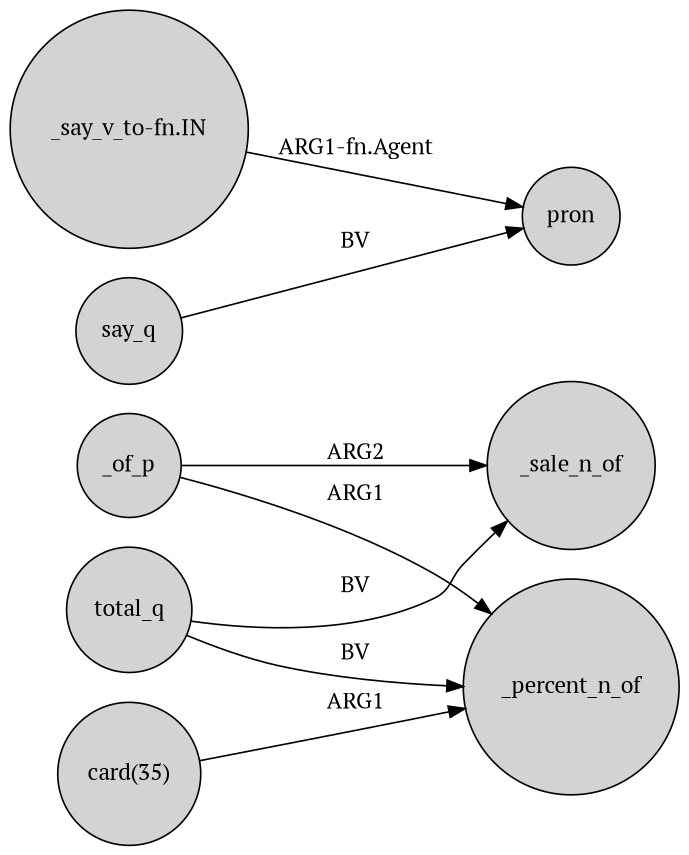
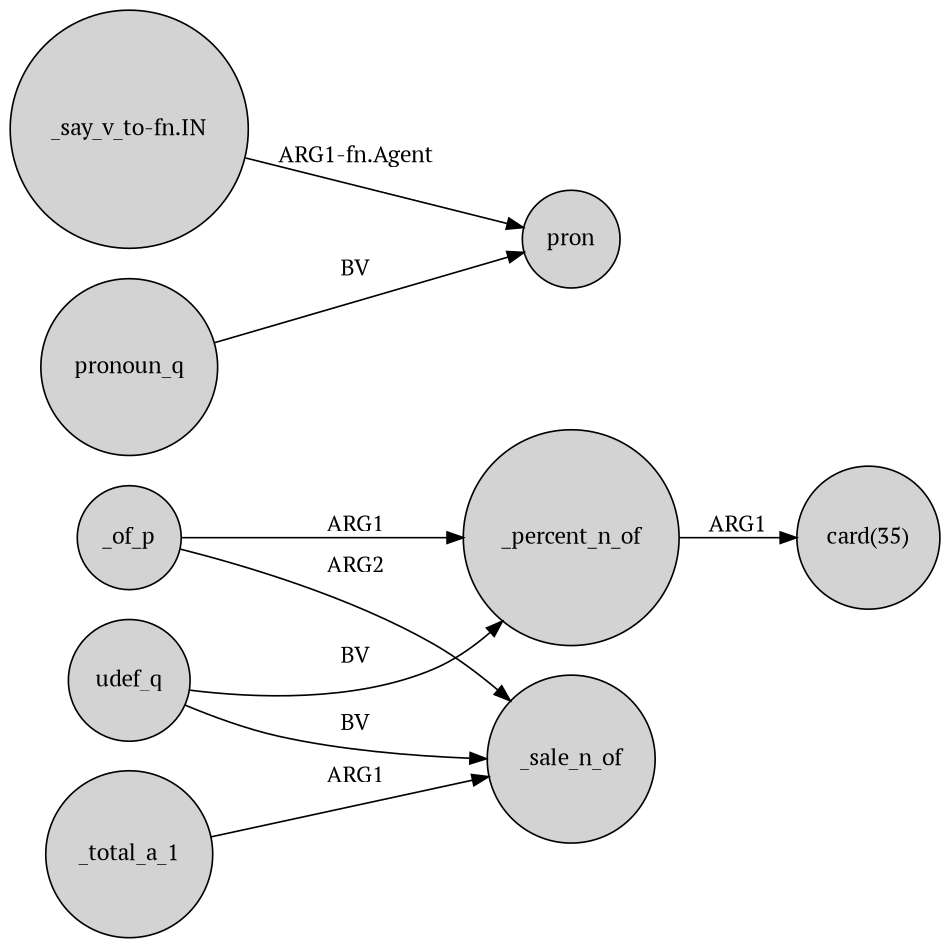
node "say_q": label "say_q" -> "pronoun_q"
node "total_q": label "total_q" -> "udef_q"
edge "card(35)" -> "_percent_n_of": reversed
node "_total_a_1": added
